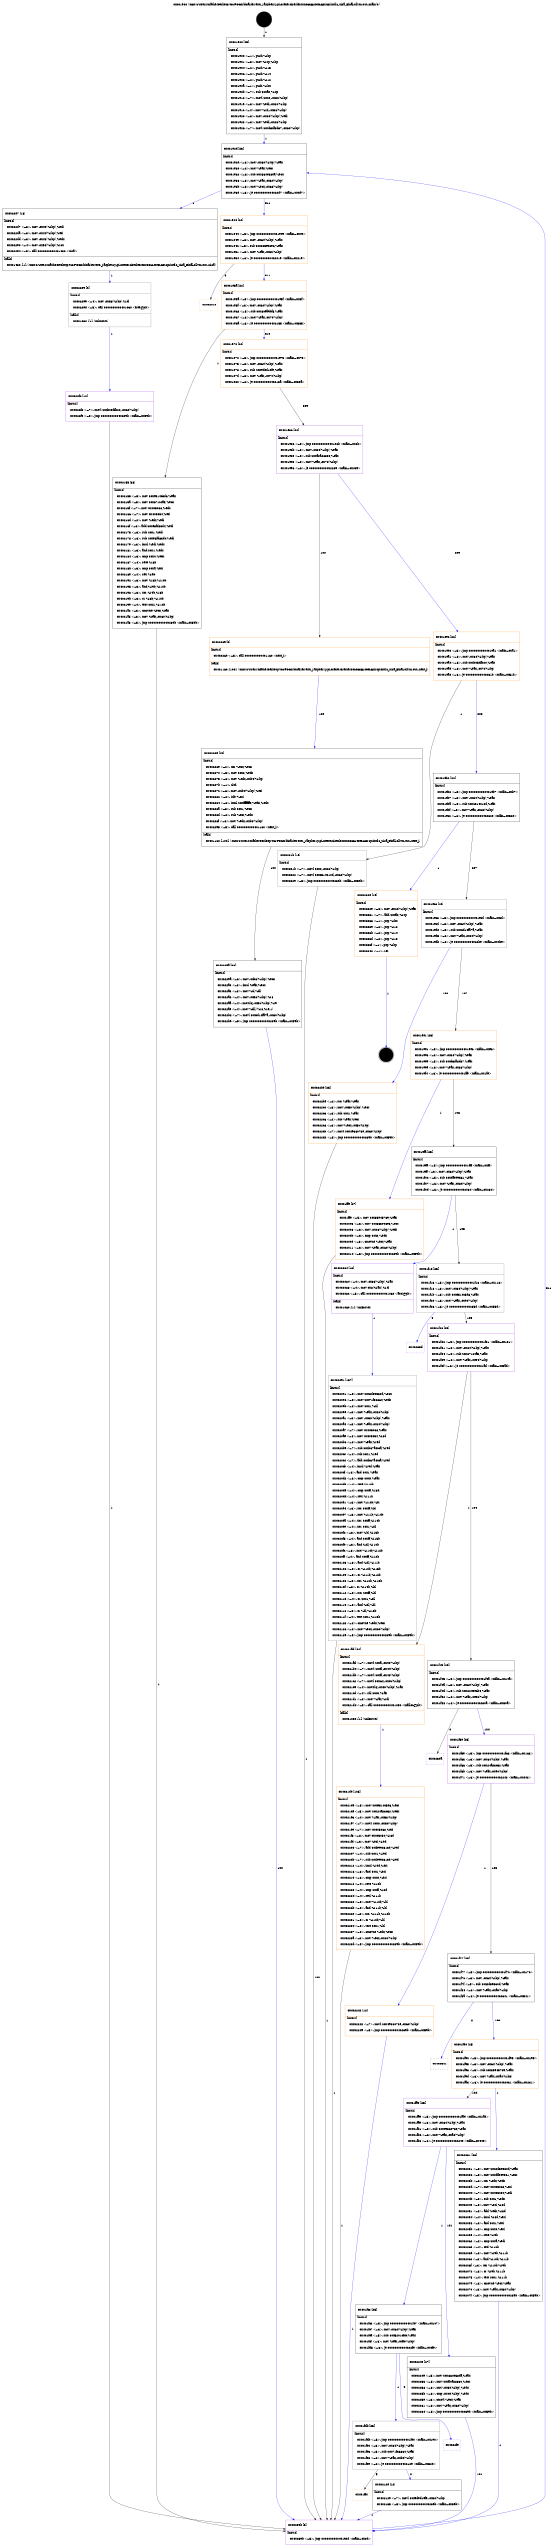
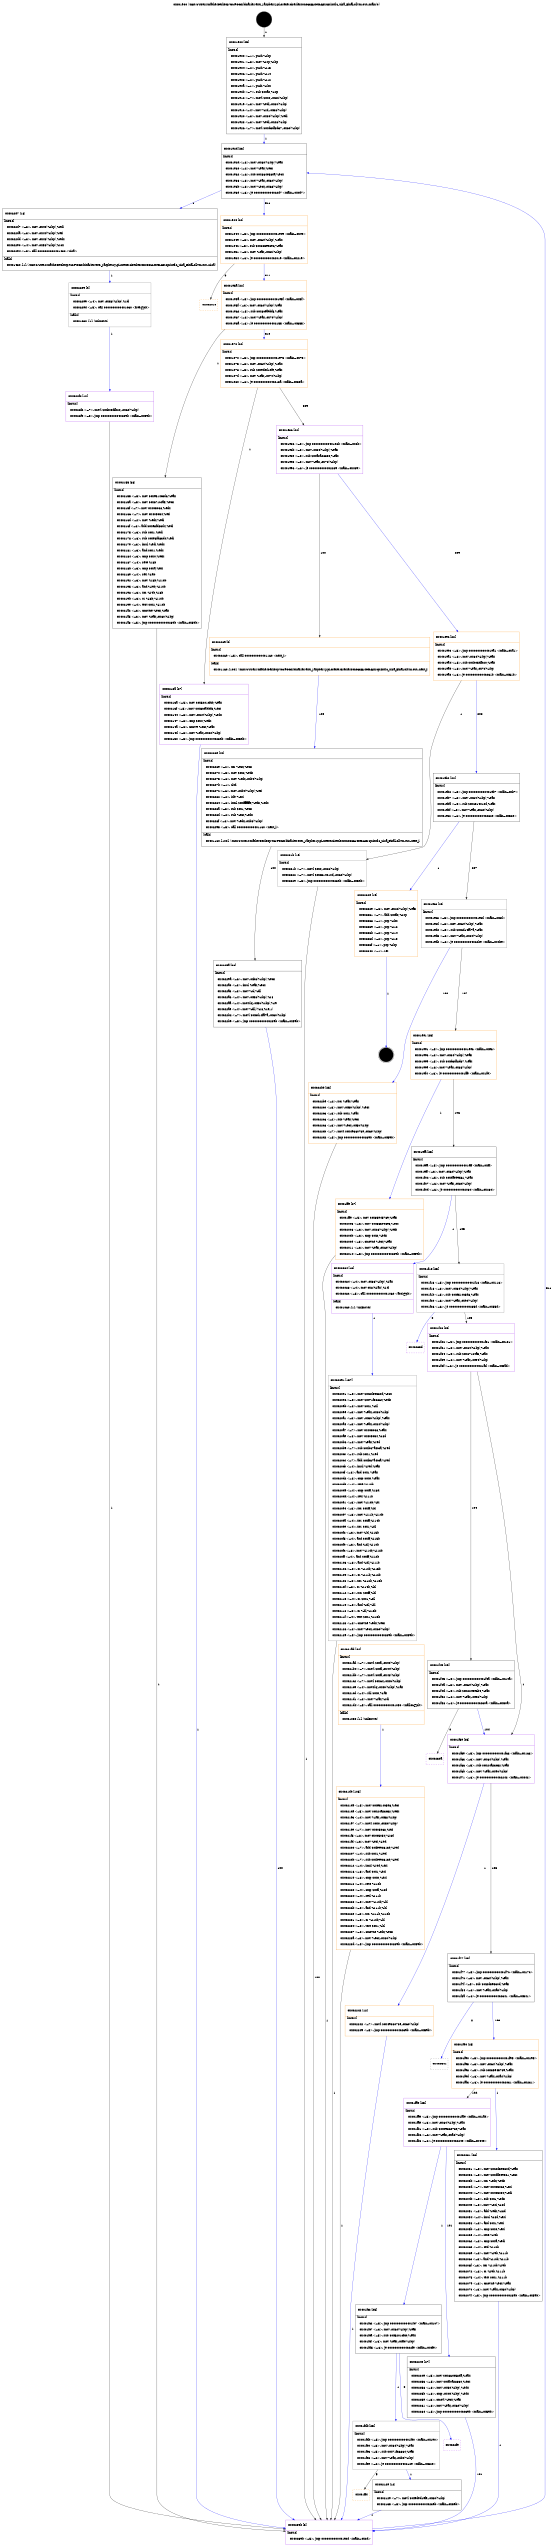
node "0x40213a [27]": added
edge "0x401f2c [25]" -> "0x4021ad [44]": now "0x401f2c [25]" -> "0x401f5e [25]"
edge "0x401fdb [25]" -> "0x40212e [12]": label " 0" -> " 1"
